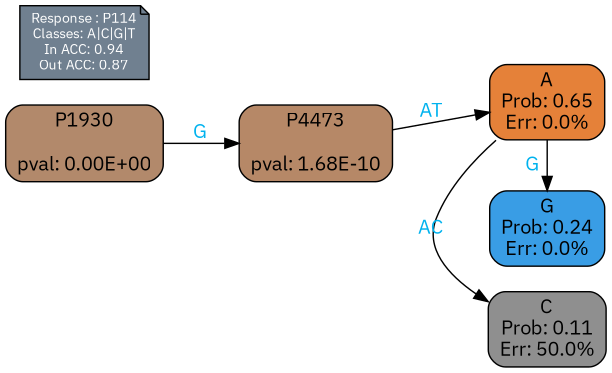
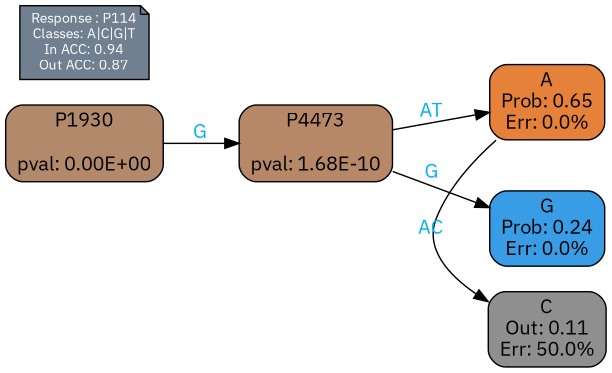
edge "A Prob: 0.65 Err: 0.0%" -> "G Prob: 0.24 Err: 0.0%": now "P4473 pval: 1.68E-10" -> "G Prob: 0.24 Err: 0.0%"
node "C Prob: 0.11 Err: 50.0%": label "C Prob: 0.11 Err: 50.0%" -> "C Out: 0.11 Err: 50.0%"
